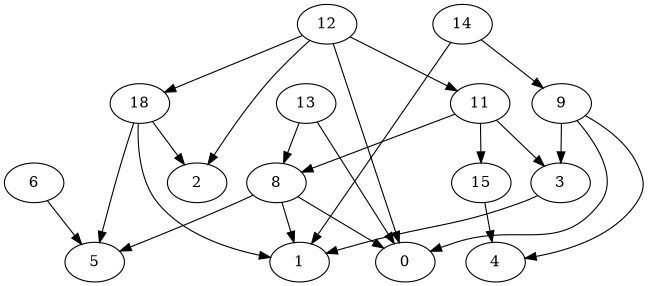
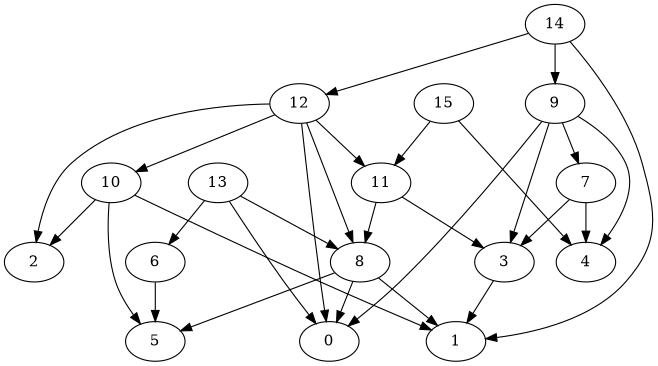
edge "14" -> "12": added
node "18": label "18" -> "10"
edge "11" -> "15": reversed
edge "12" -> "8": added
node "7": added
edge "13" -> "6": added
